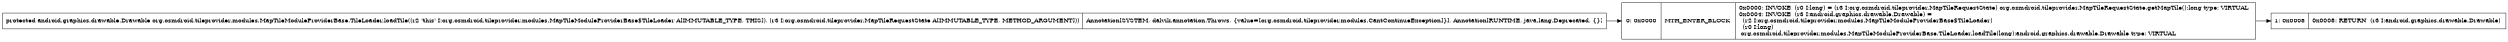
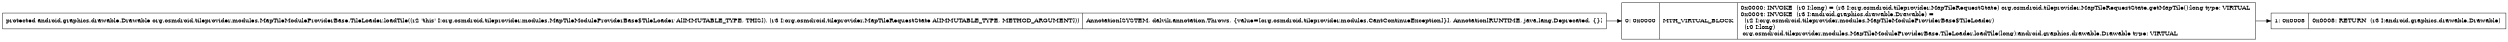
node "0: 0x0000": text "MTH_ENTER_BLOCK" -> "MTH_VIRTUAL_BLOCK"
